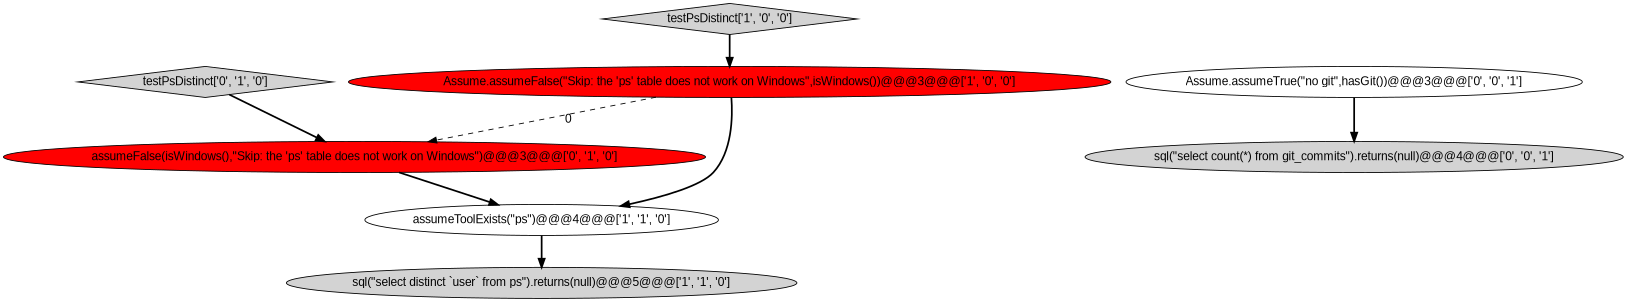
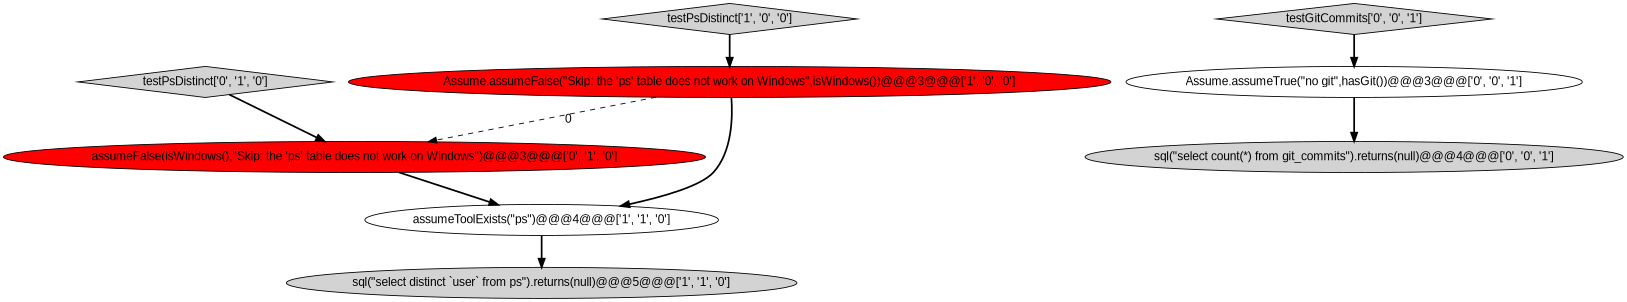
node "testGitCommits['0', '0', '1']": added
